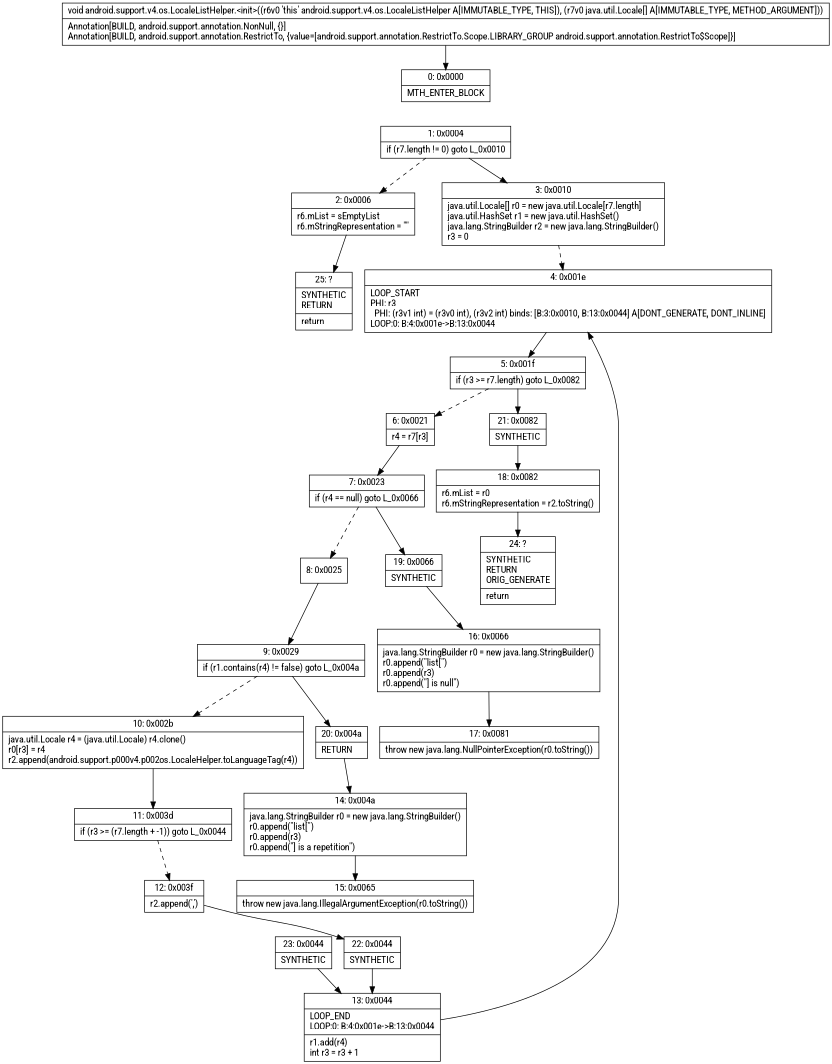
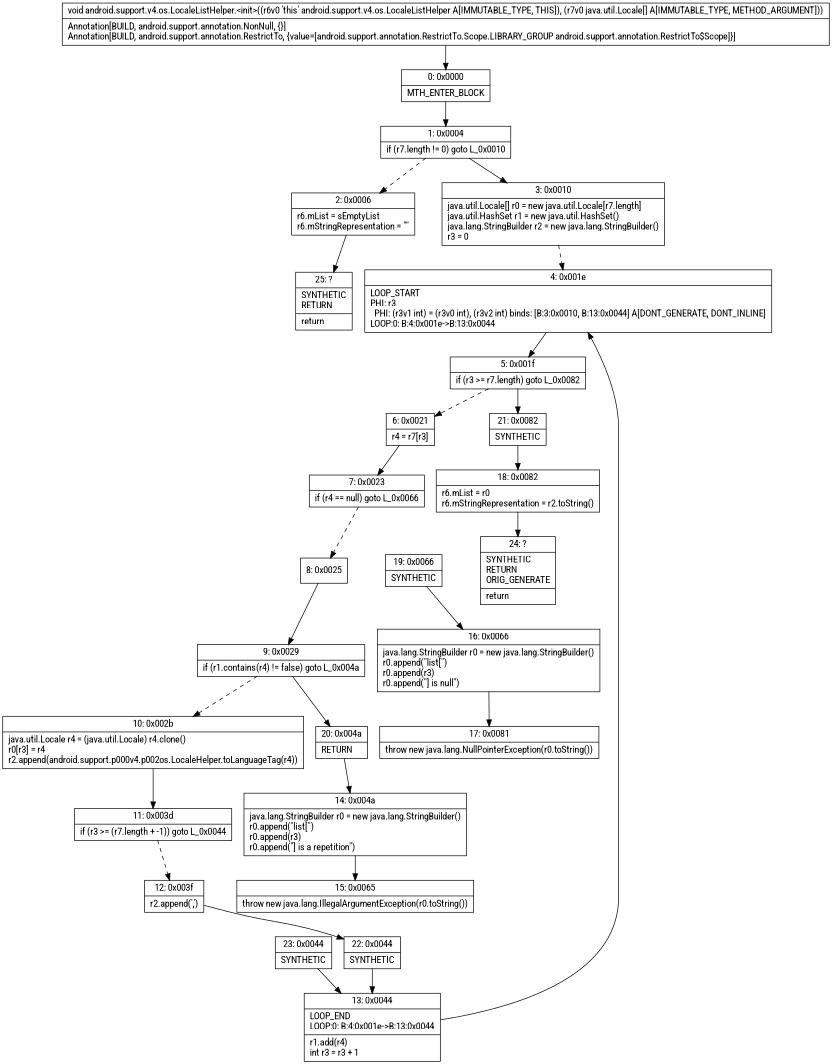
edge "0: 0x0000" -> "1: 0x0004": added
edge "7: 0x0023" -> "19: 0x0066": removed
